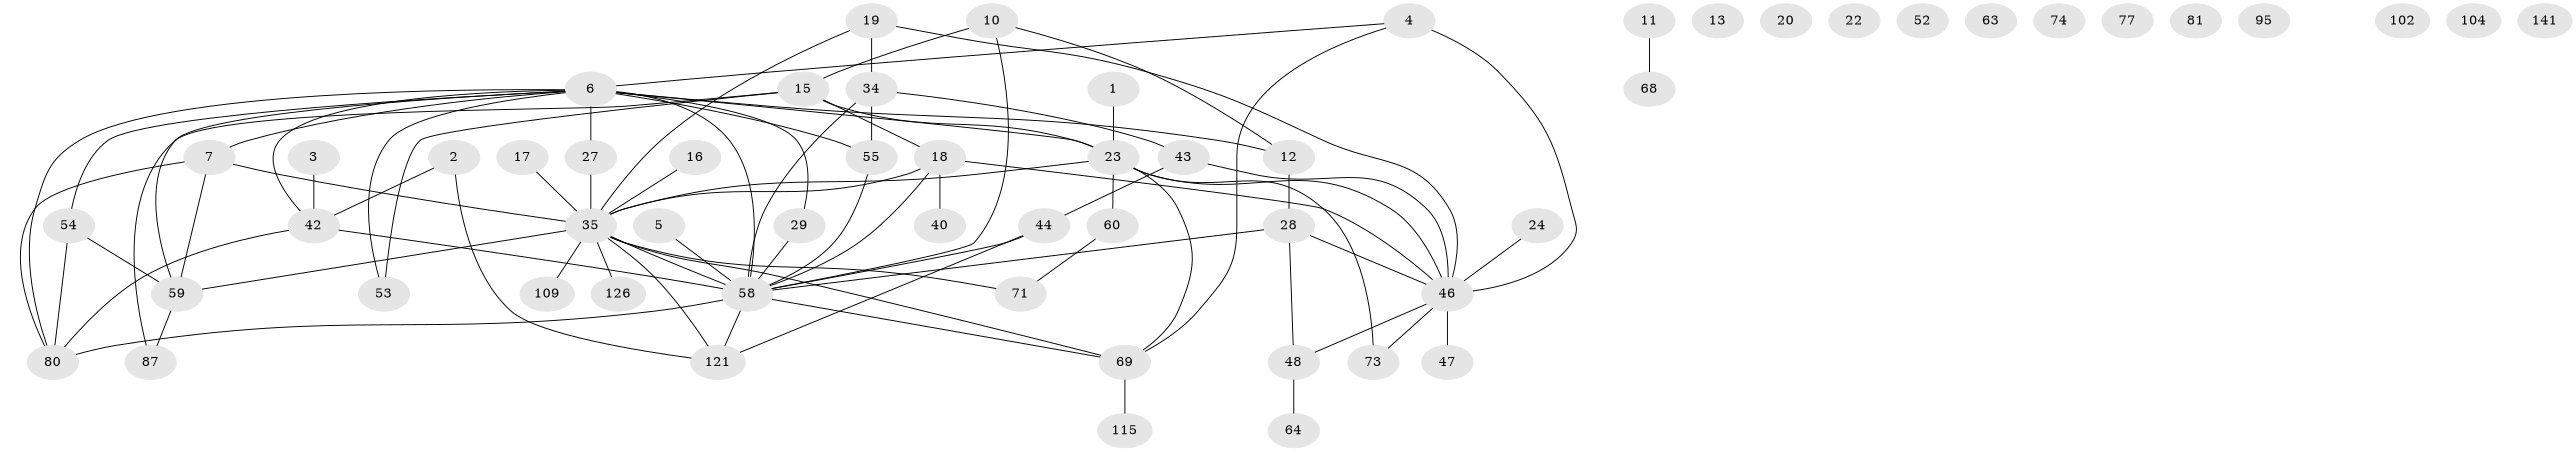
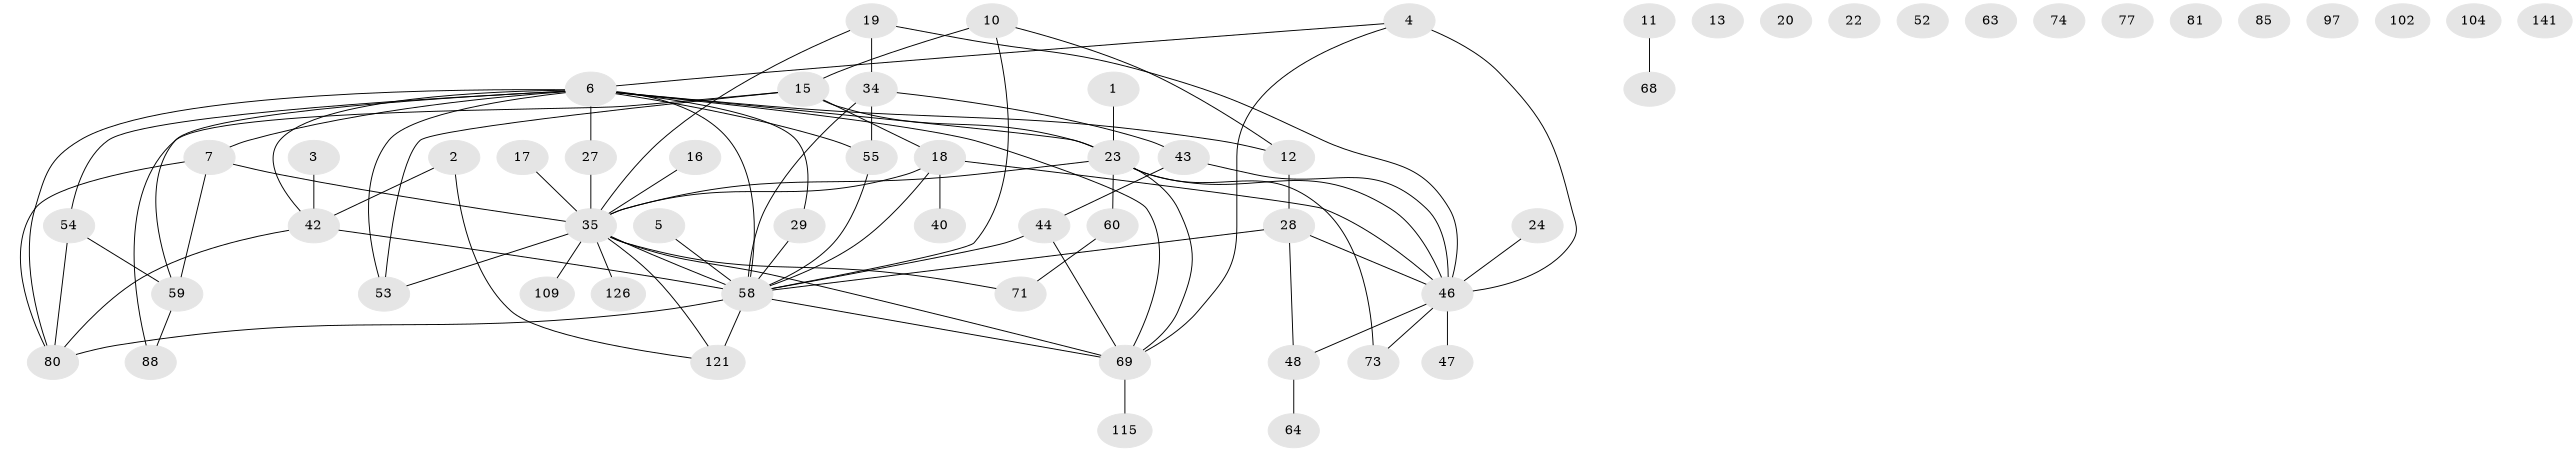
node "95": label "95" -> "85"
node "97": added
edge "6" -- "69": added
edge "35" -- "59": now "35" -- "53"
edge "44" -- "121": now "44" -- "69"
node "87": label "87" -> "88"
